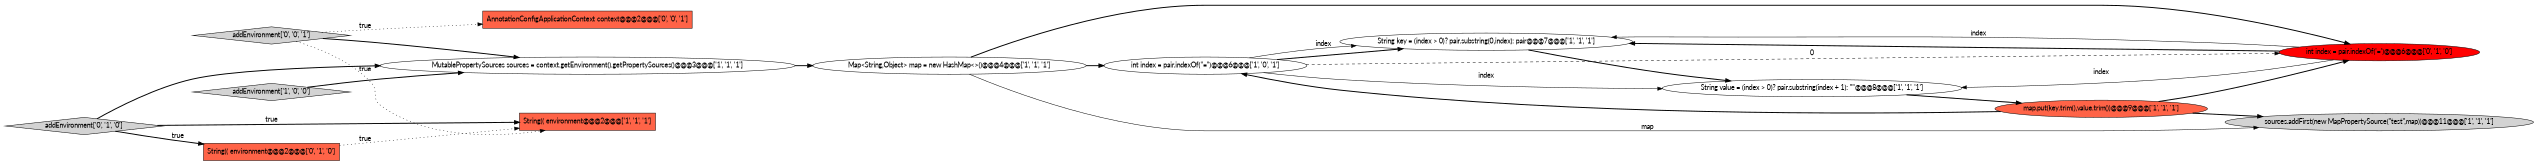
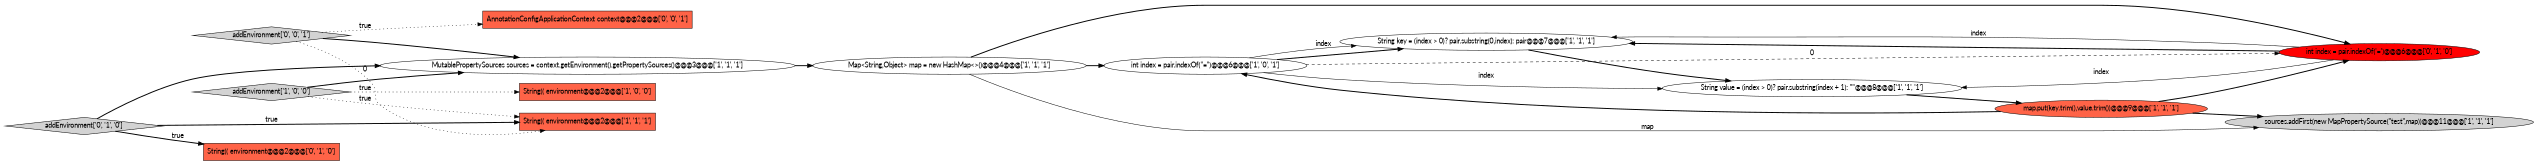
edge "addEnvironment['0', '0', '1']" -> "String(( environment@@@2@@@['1', '1', '1']": label "true" -> "0"
node "String(( environment@@@2@@@['1', '0', '0']": added
edge "String(( environment@@@2@@@['0', '1', '0']" -> "String(( environment@@@2@@@['1', '1', '1']": now "addEnvironment['1', '0', '0']" -> "String(( environment@@@2@@@['1', '1', '1']"
